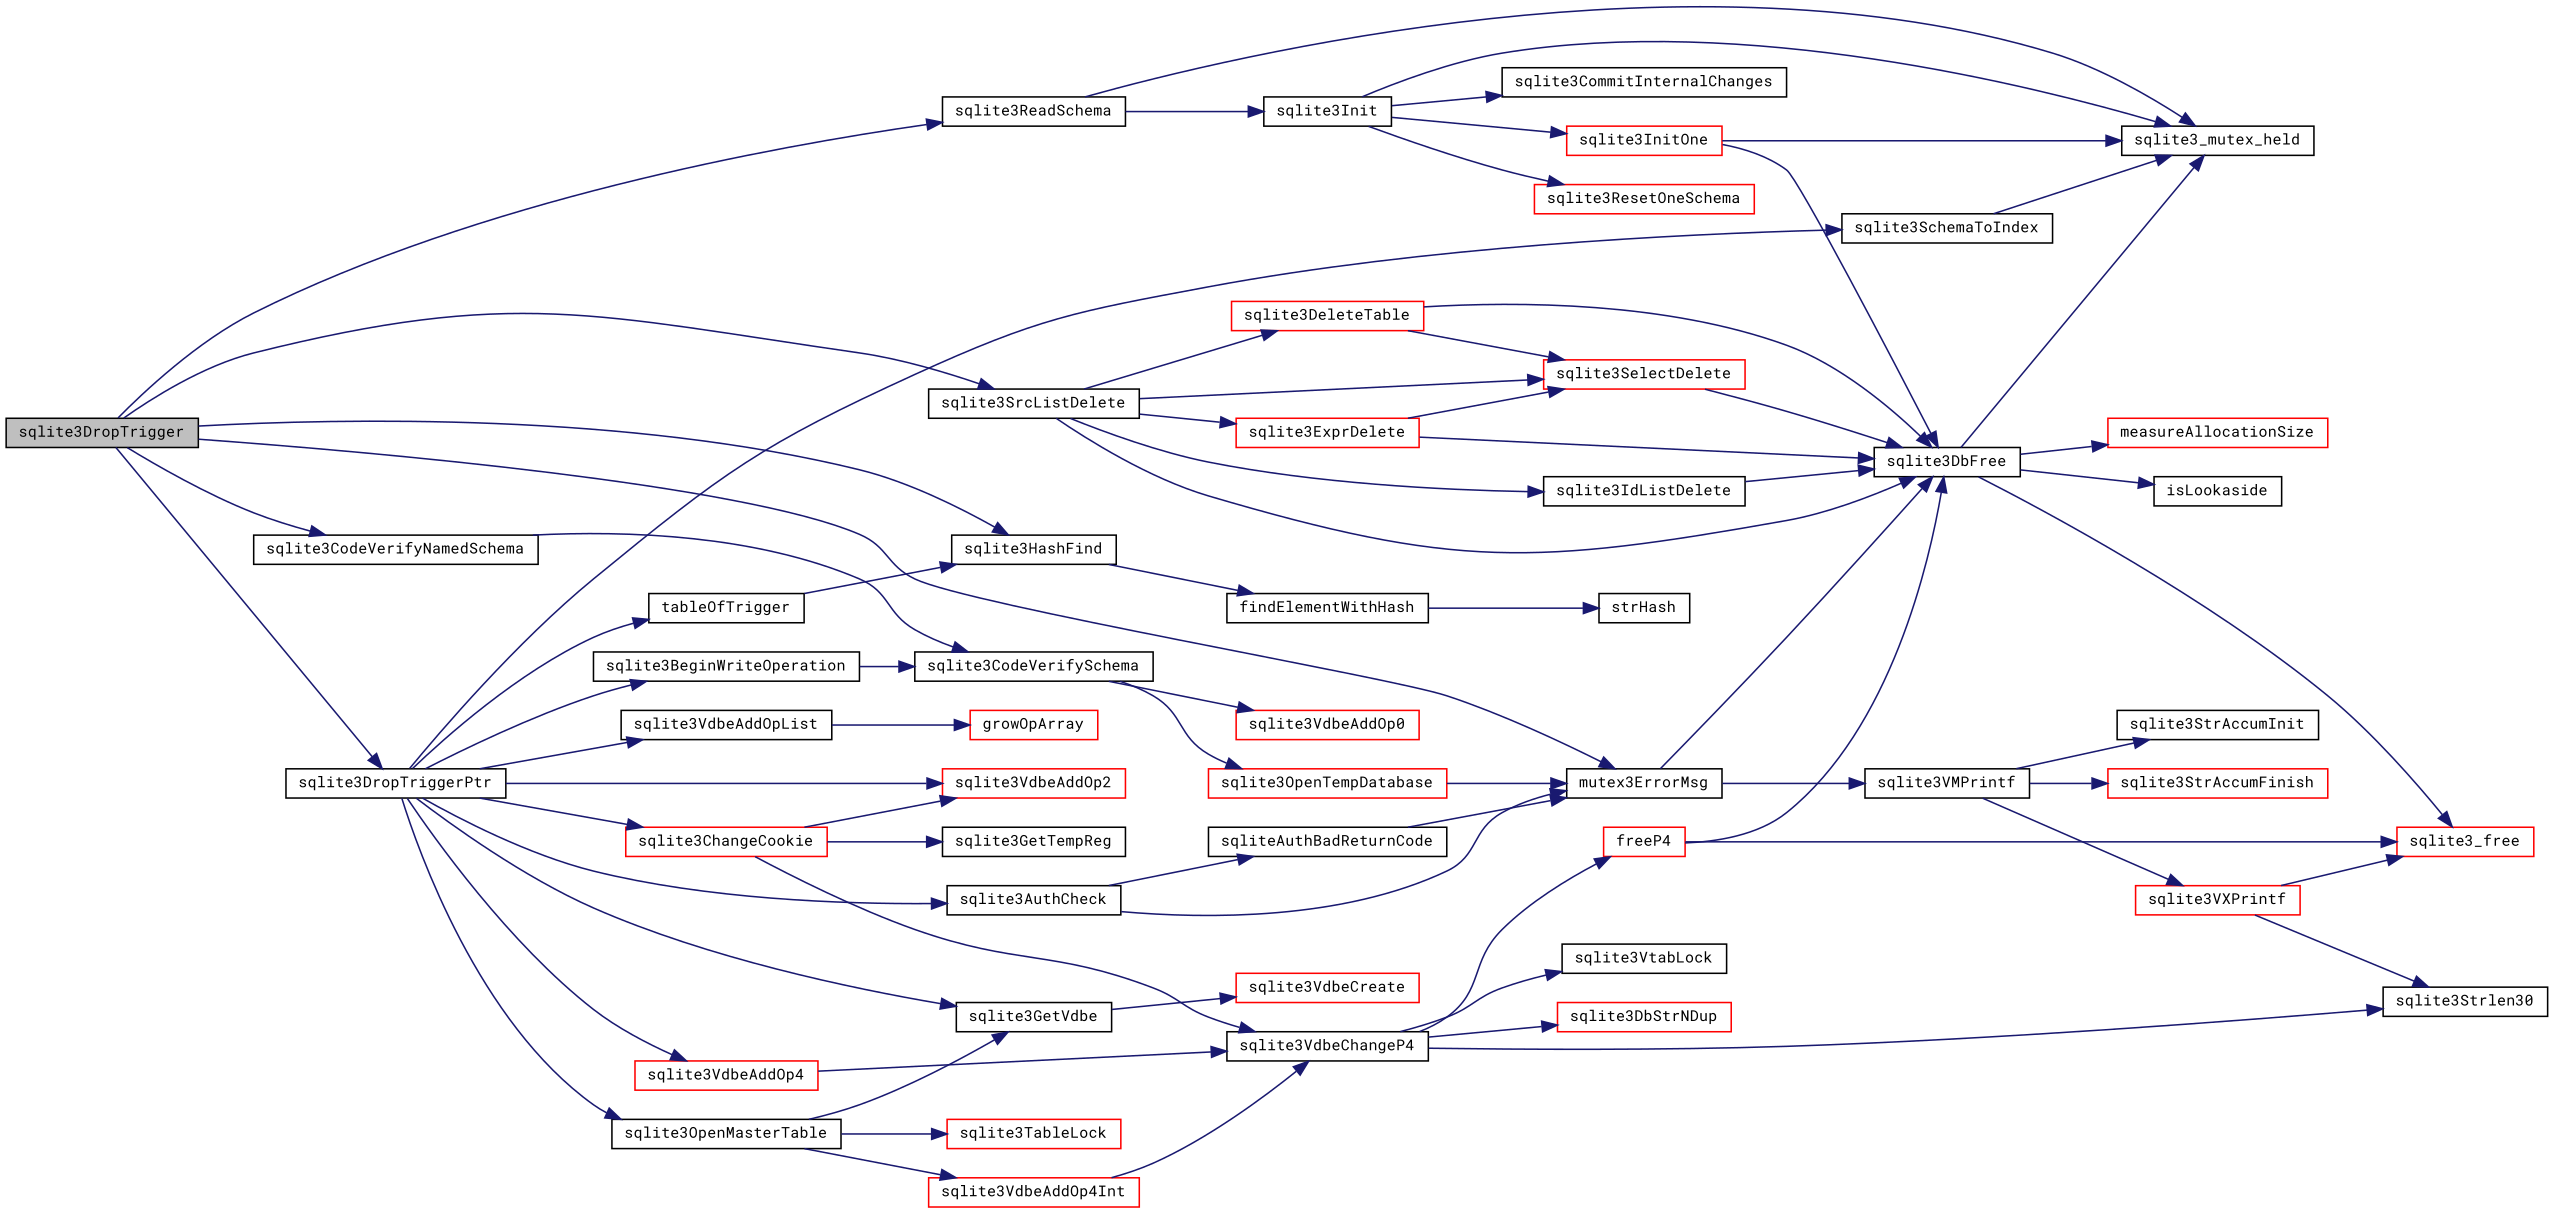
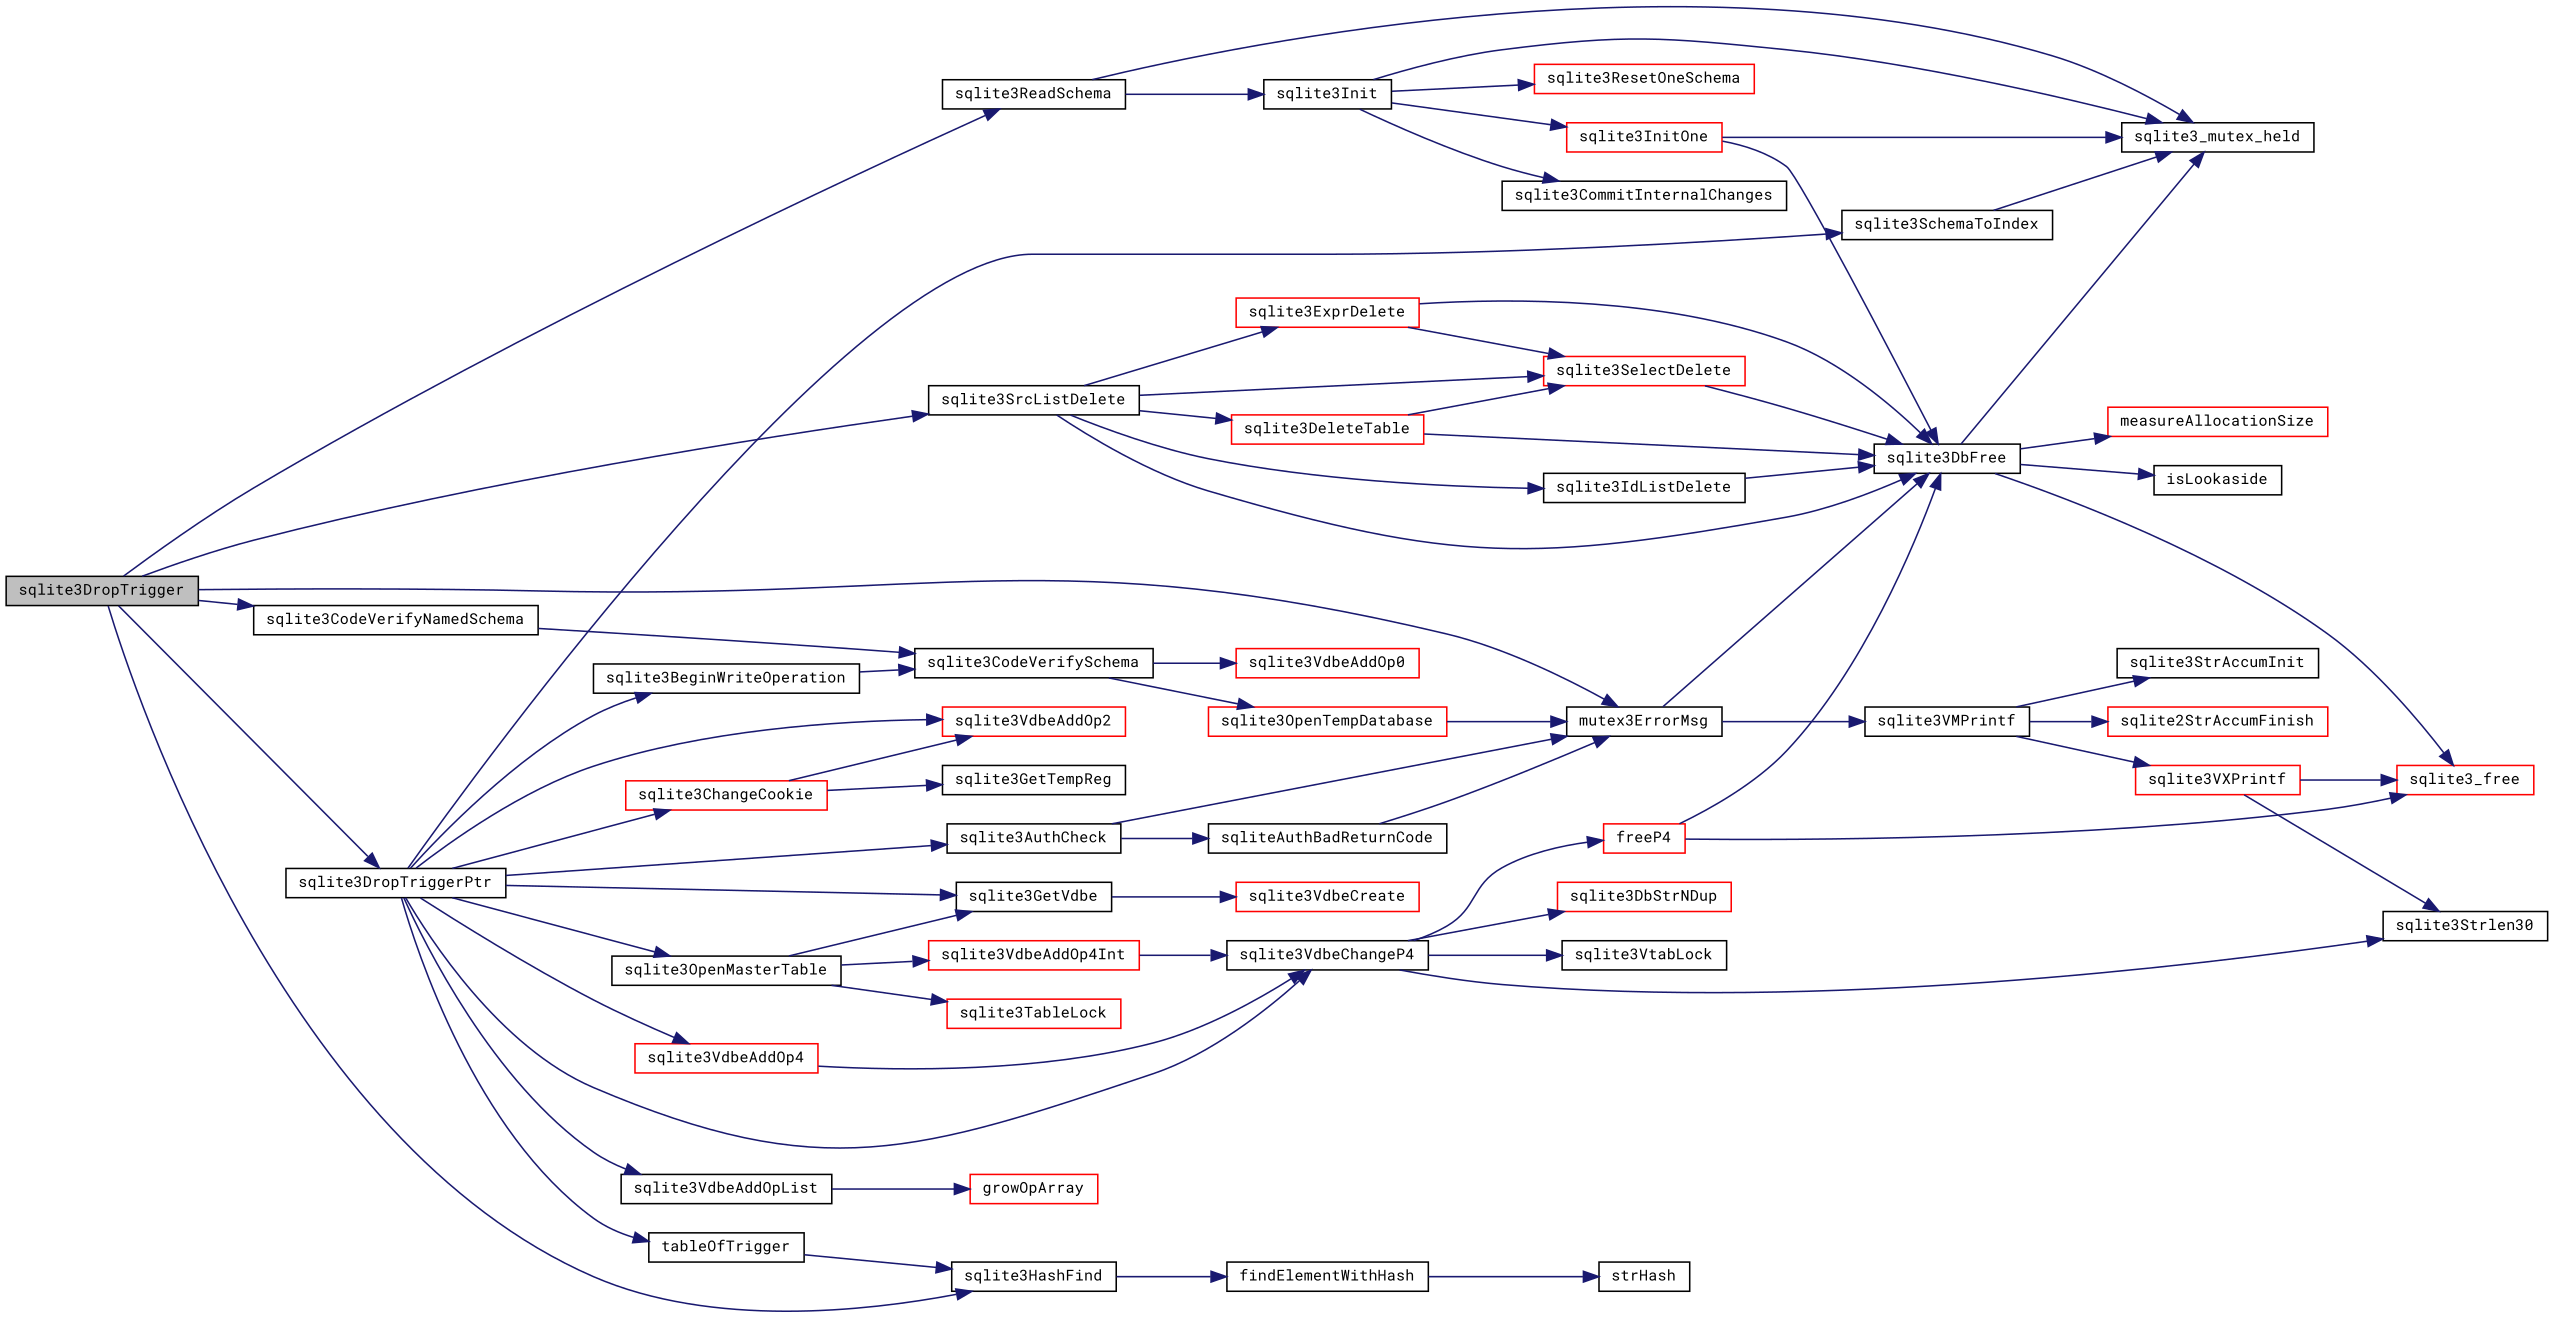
node "sqlite3StrAccumFinish": label "sqlite3StrAccumFinish" -> "sqlite2StrAccumFinish"
edge "sqlite3ChangeCookie" -> "sqlite3VdbeChangeP4": now "sqlite3DropTriggerPtr" -> "sqlite3VdbeChangeP4"
